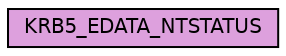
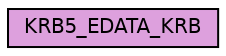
node "KRB5_EDATA_NTSTATUS": label "KRB5_EDATA_NTSTATUS" -> "KRB5_EDATA_KRB"
